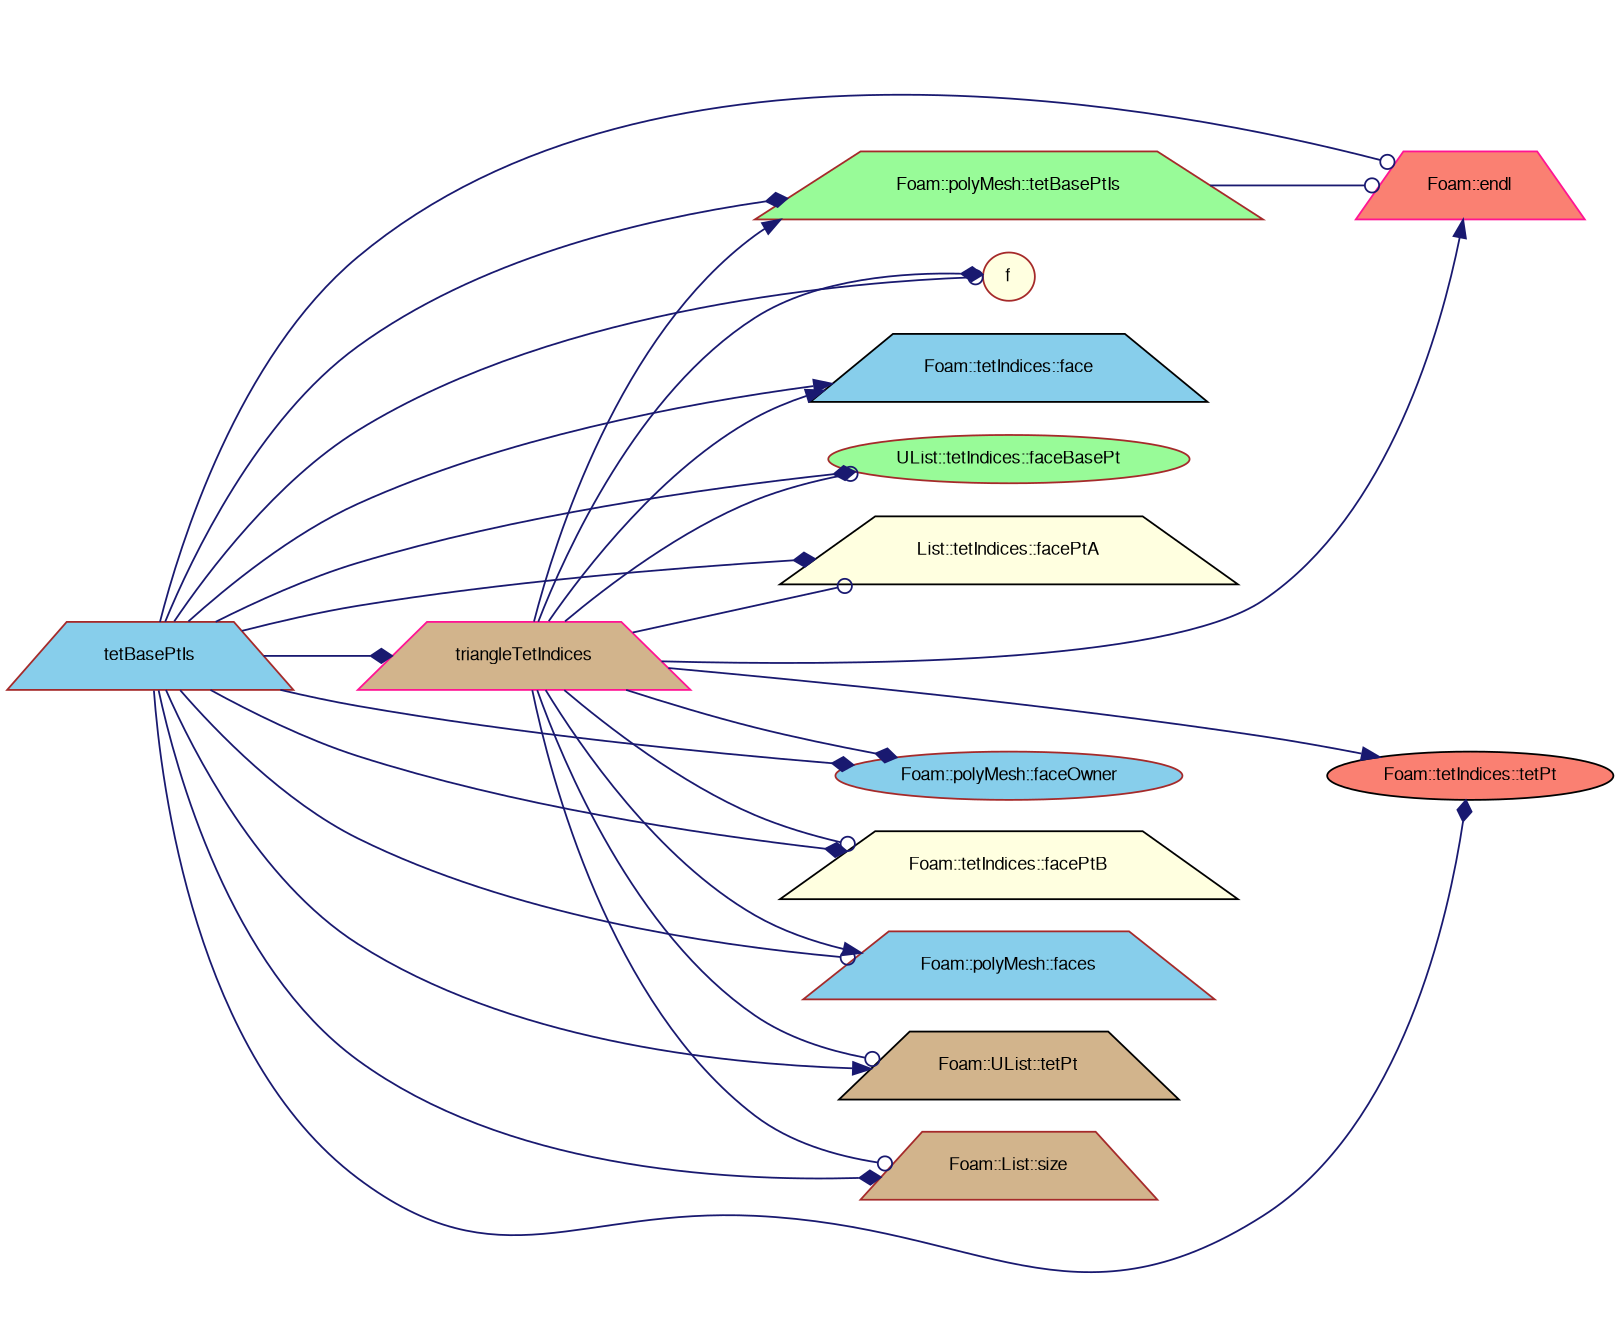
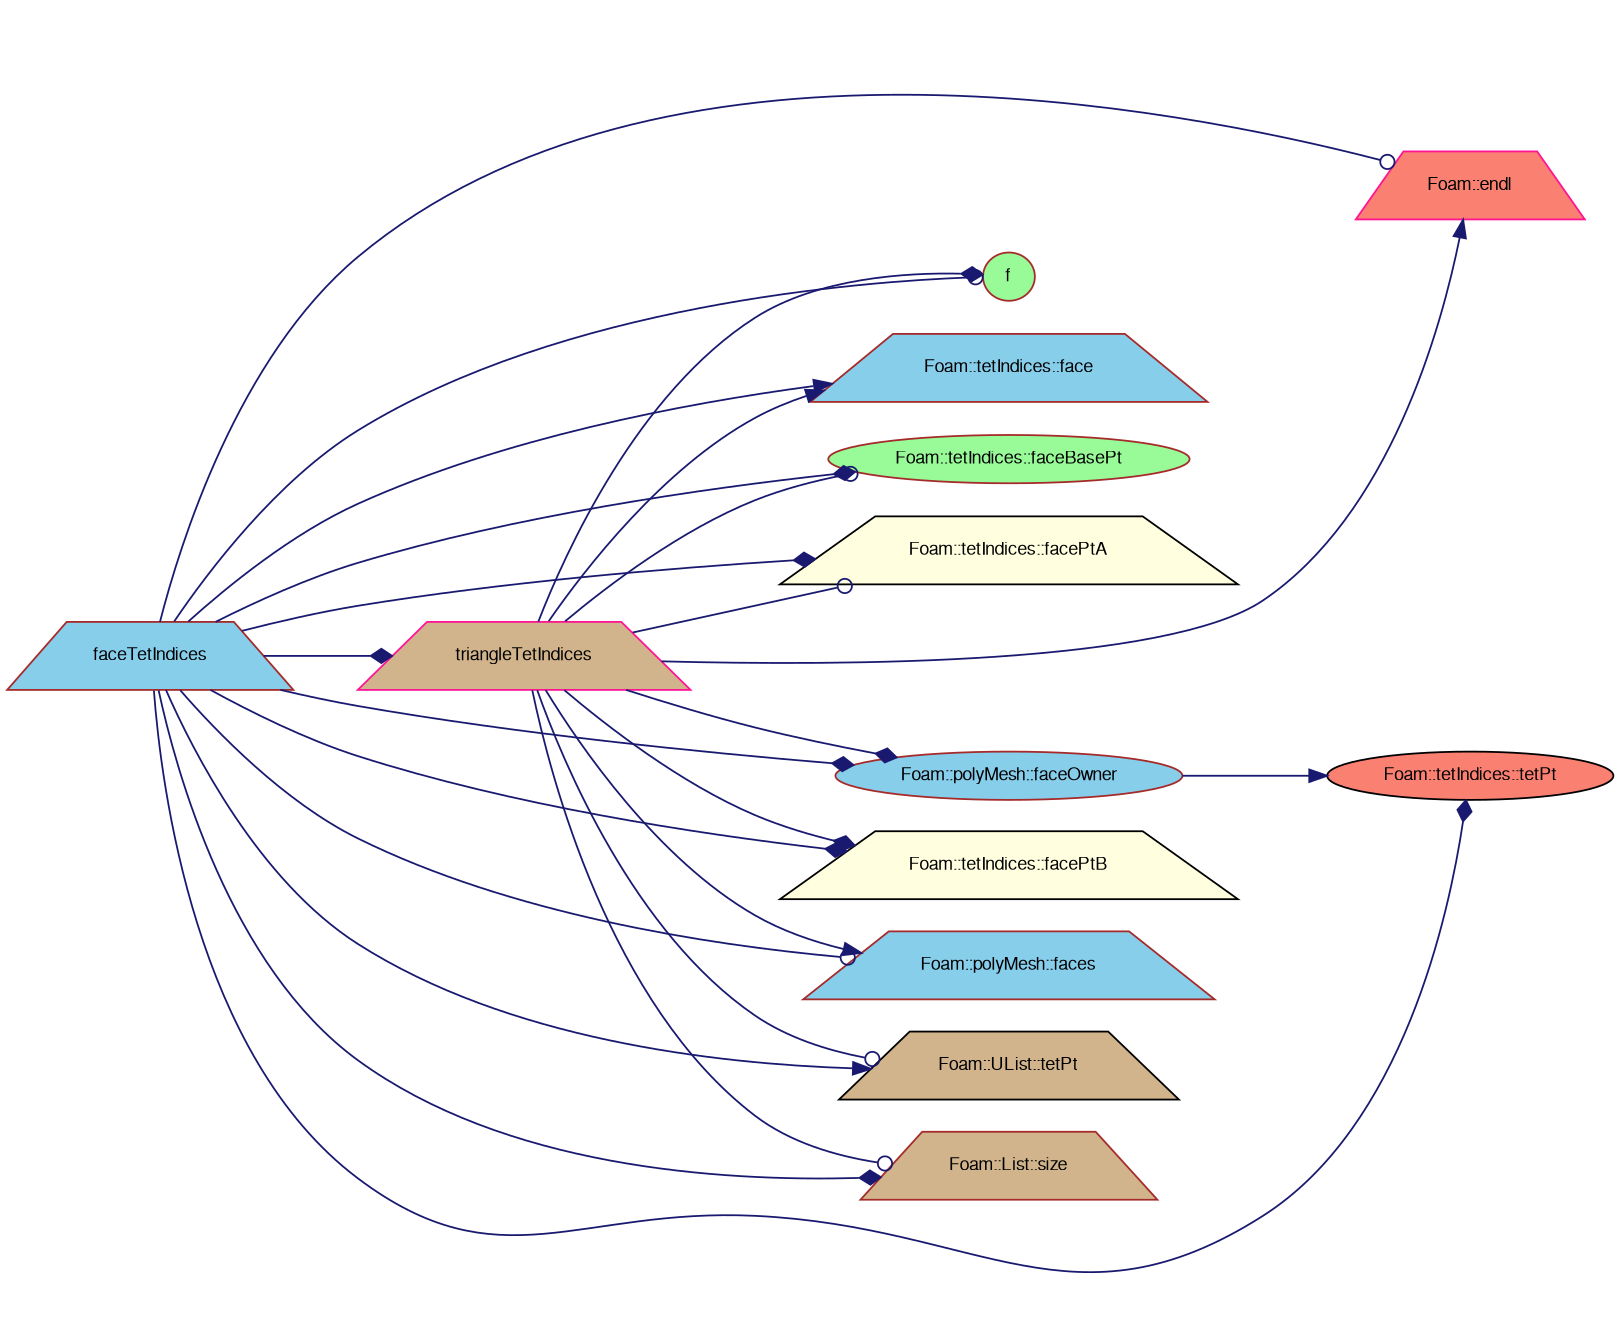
node "Foam::polyMesh::tetBasePtIs": removed
node "f": fillcolor lightyellow -> palegreen
node "Foam::tetIndices::face": color black -> brown
node "UList::tetIndices::faceBasePt": label "UList::tetIndices::faceBasePt" -> "Foam::tetIndices::faceBasePt"
node "List::tetIndices::facePtA": label "List::tetIndices::facePtA" -> "Foam::tetIndices::facePtA"
node "tetBasePtIs": label "tetBasePtIs" -> "faceTetIndices"
edge "triangleTetIndices" -> "Foam::tetIndices::tetPt": now "Foam::polyMesh::faceOwner" -> "Foam::tetIndices::tetPt"
edge "triangleTetIndices" -> "Foam::tetIndices::facePtB": arrowhead odot -> diamond
